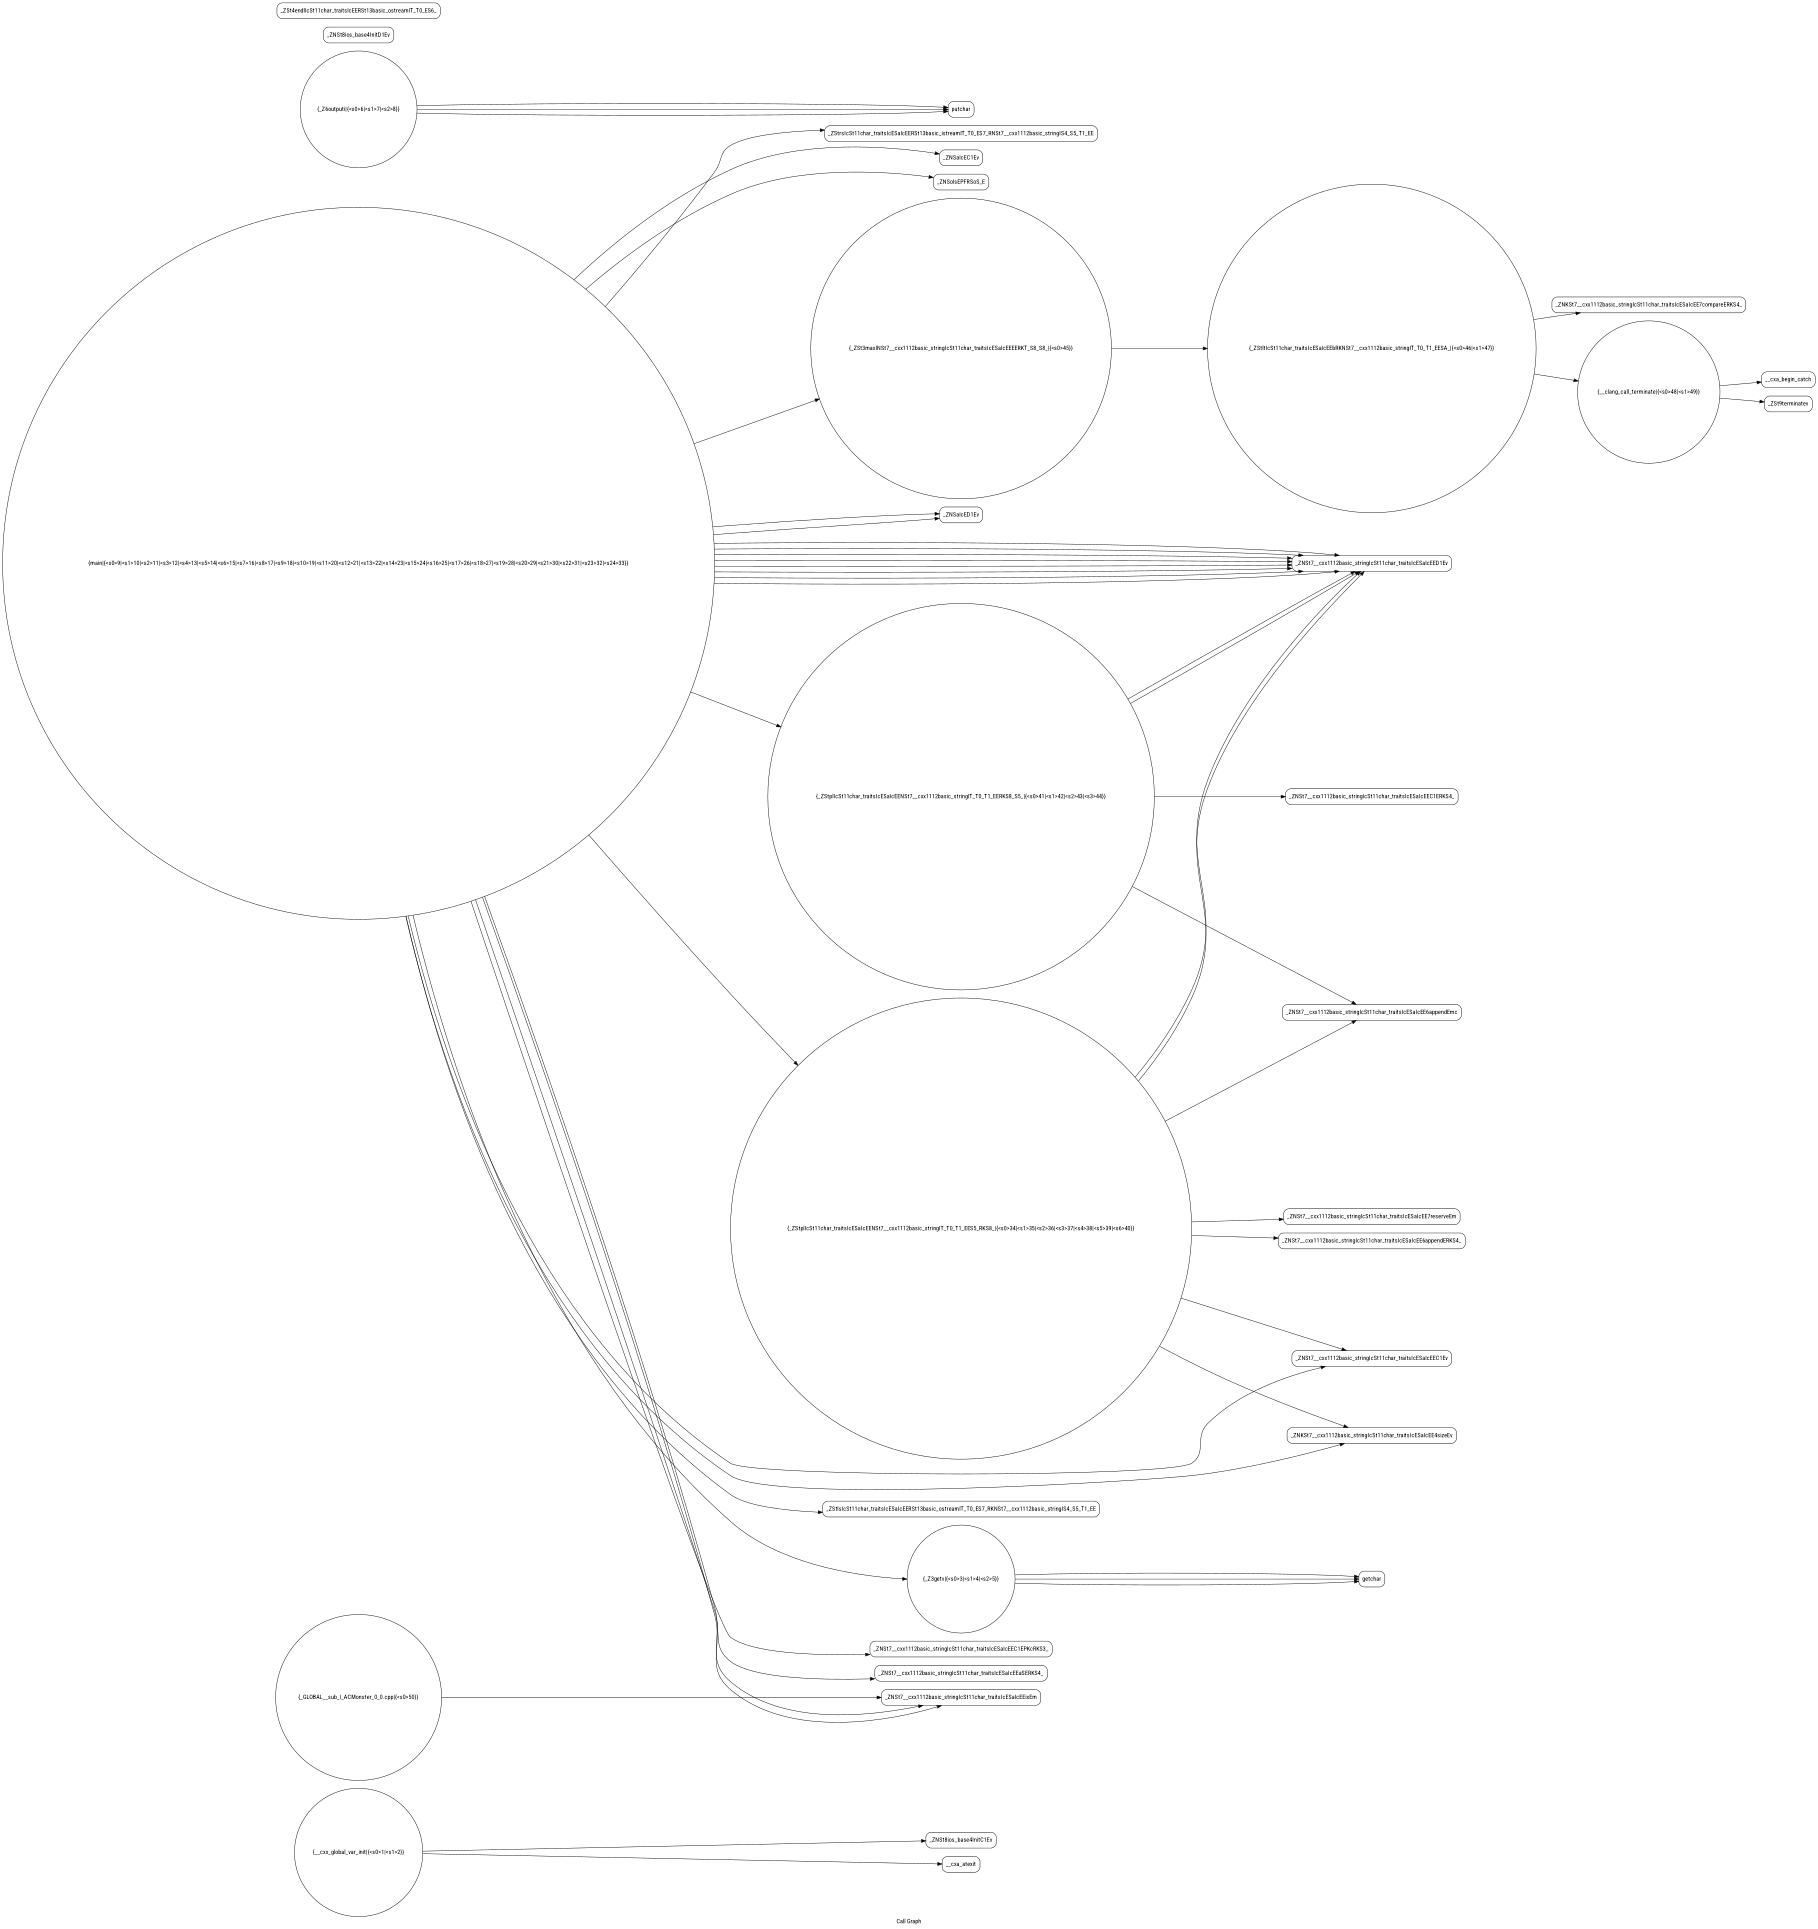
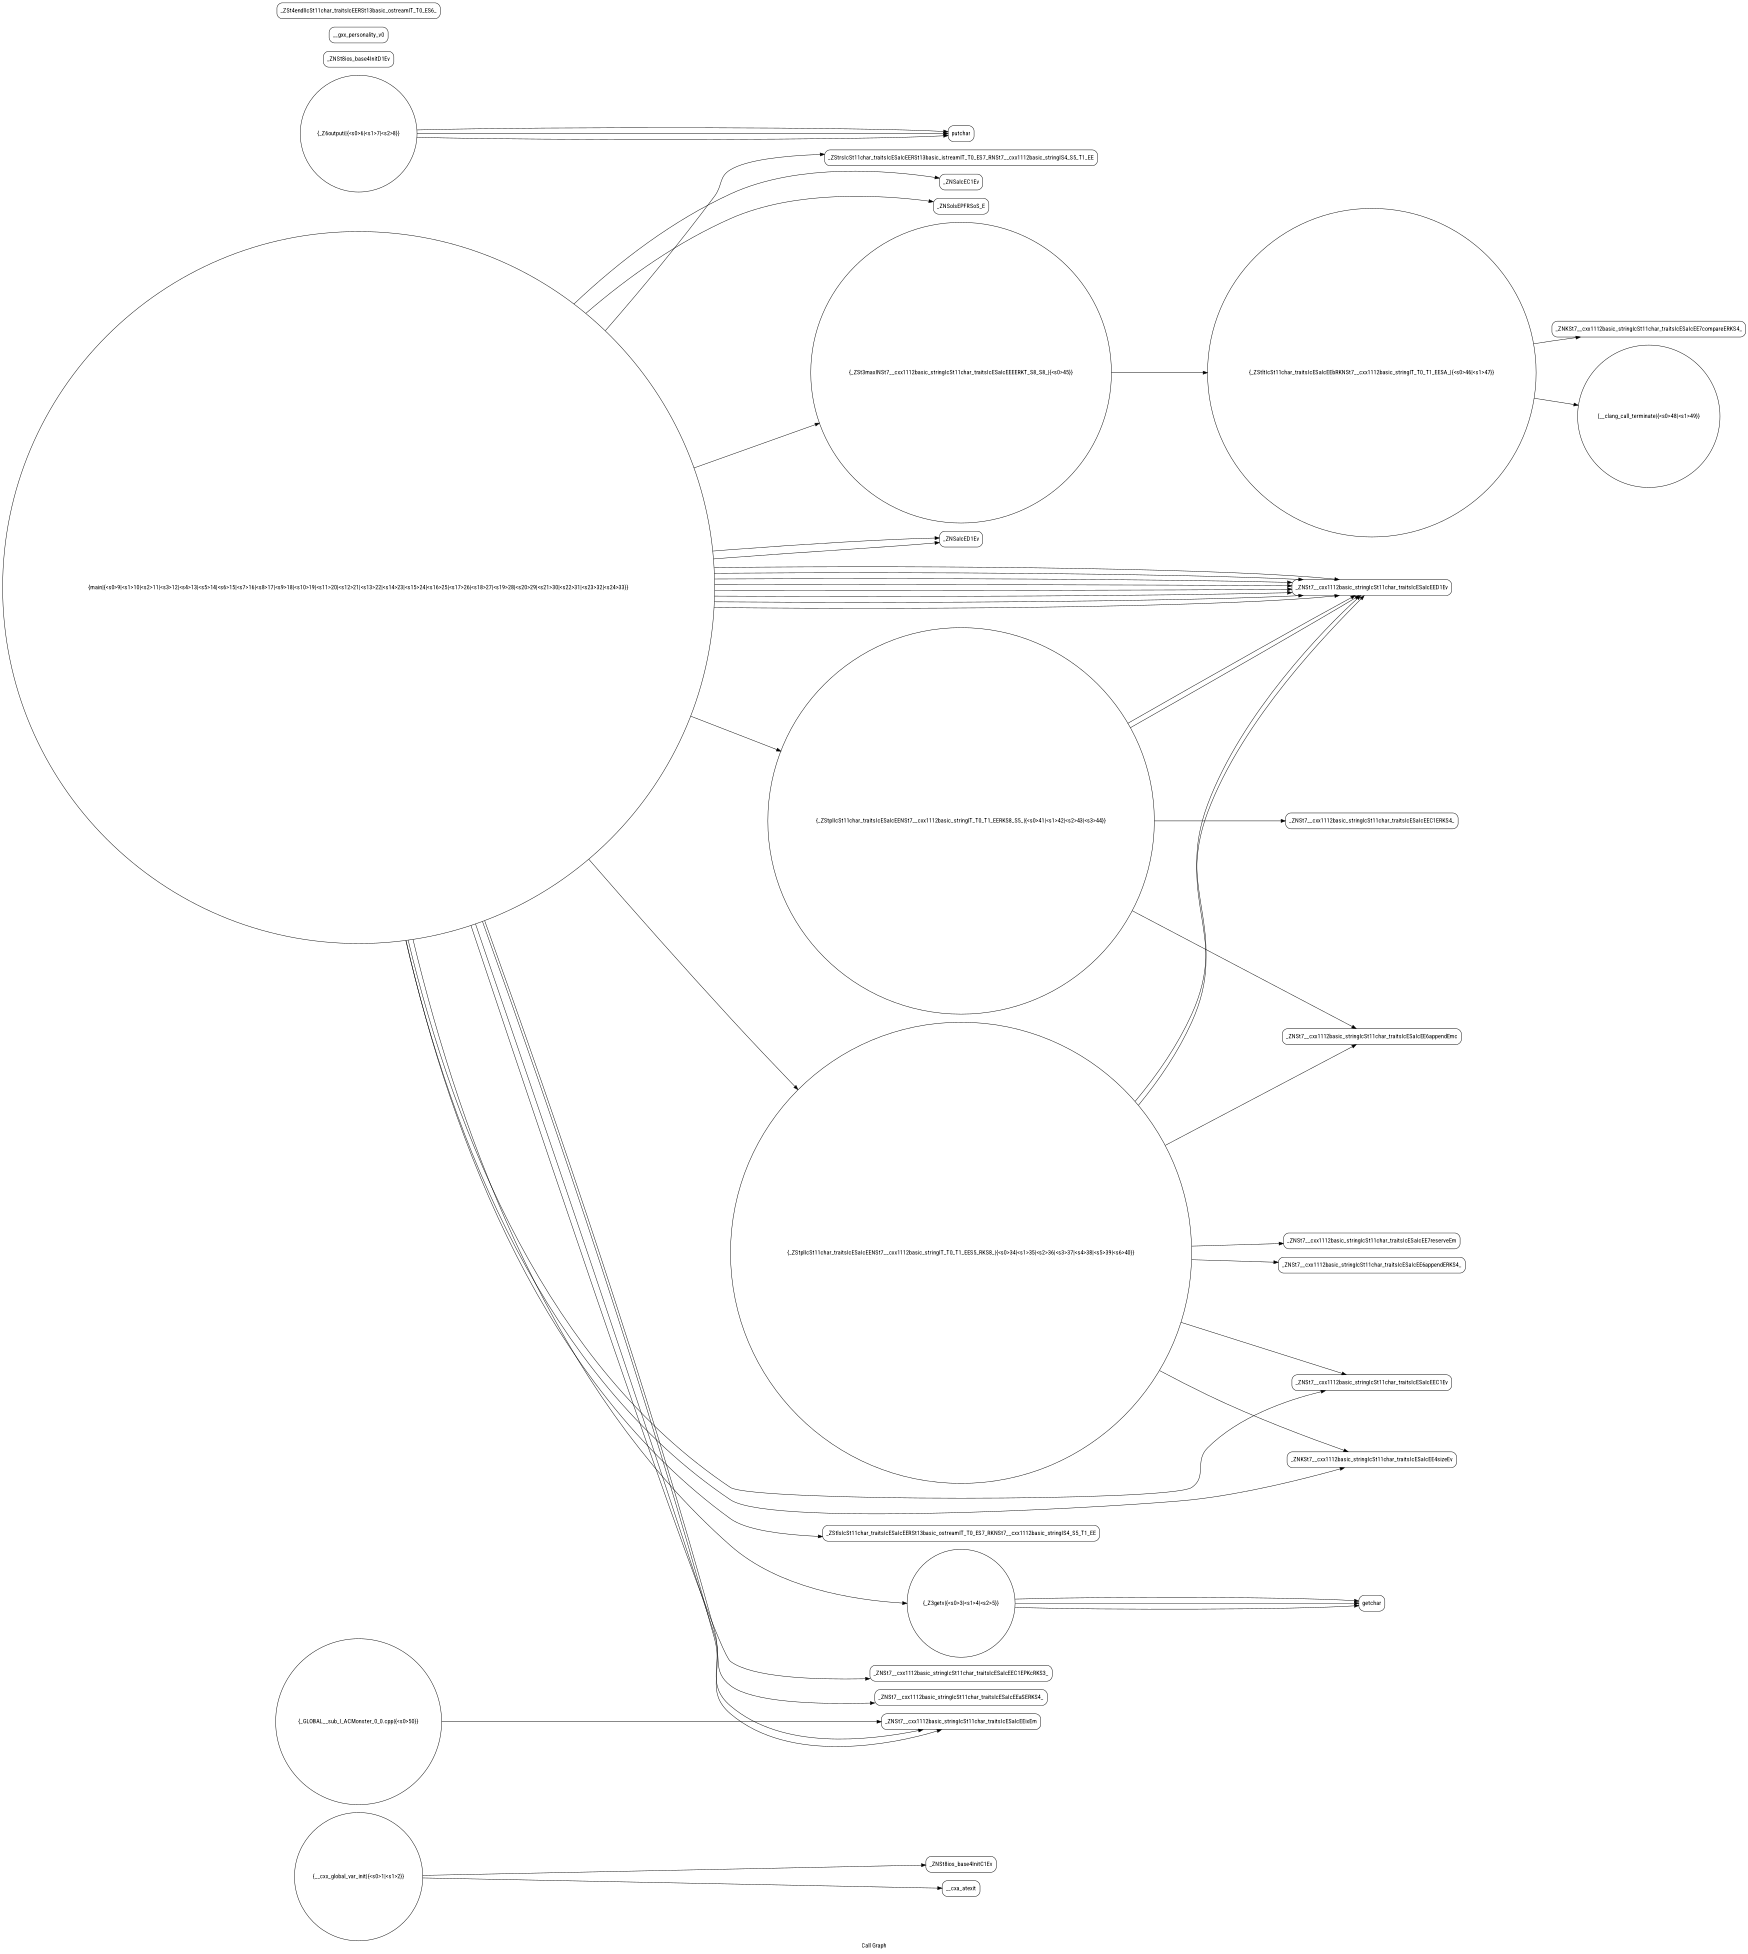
node "__gxx_personality_v0": added
node "__cxa_begin_catch": removed
node "_ZSt9terminatev": removed
